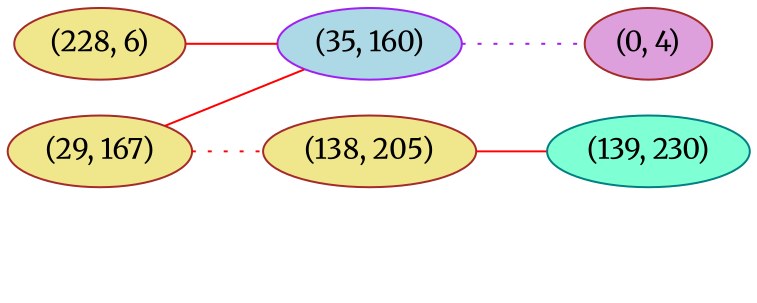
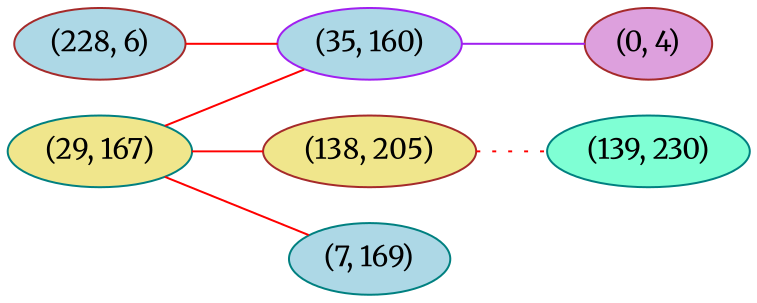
node "(228, 6)": fillcolor khaki -> lightblue
edge "(35, 160)" -- "(0, 4)": style dotted -> solid
node "(29, 167)": color brown -> teal
edge "(29, 167)" -- "(138, 205)": style dotted -> solid
edge "(138, 205)" -- "(139, 230)": style solid -> dotted
node "(7, 169)": added
